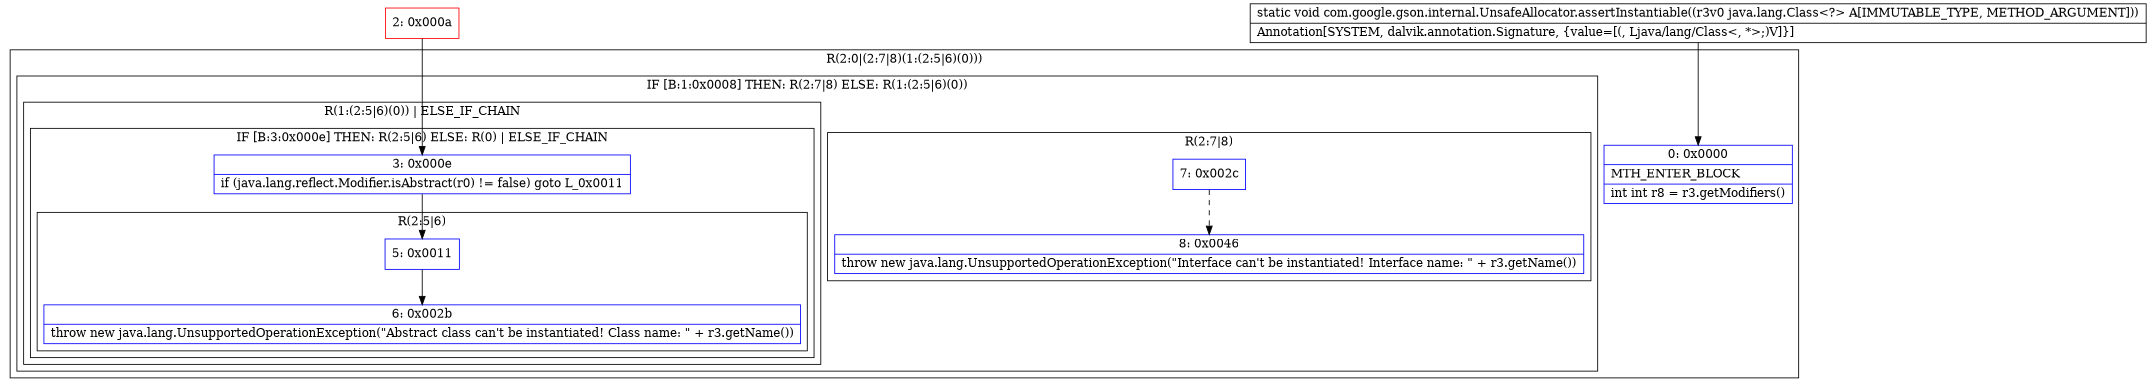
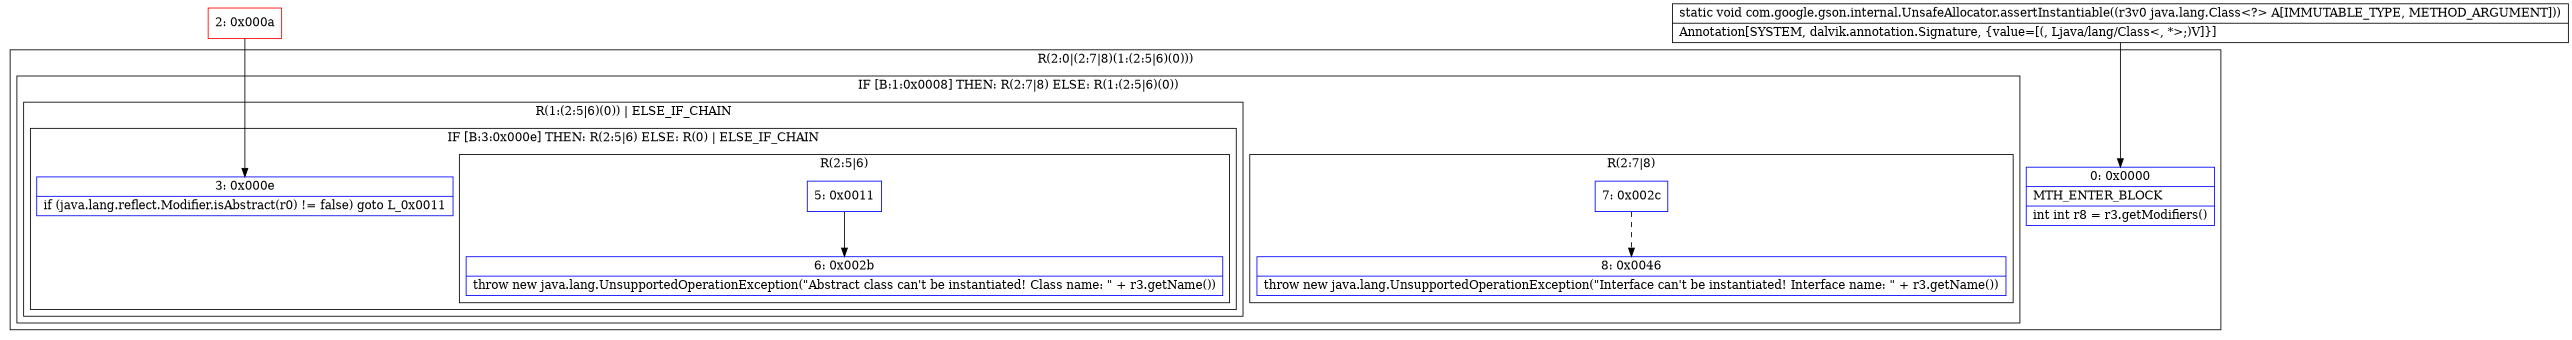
edge "3: 0x000e" -> "5: 0x0011": removed
